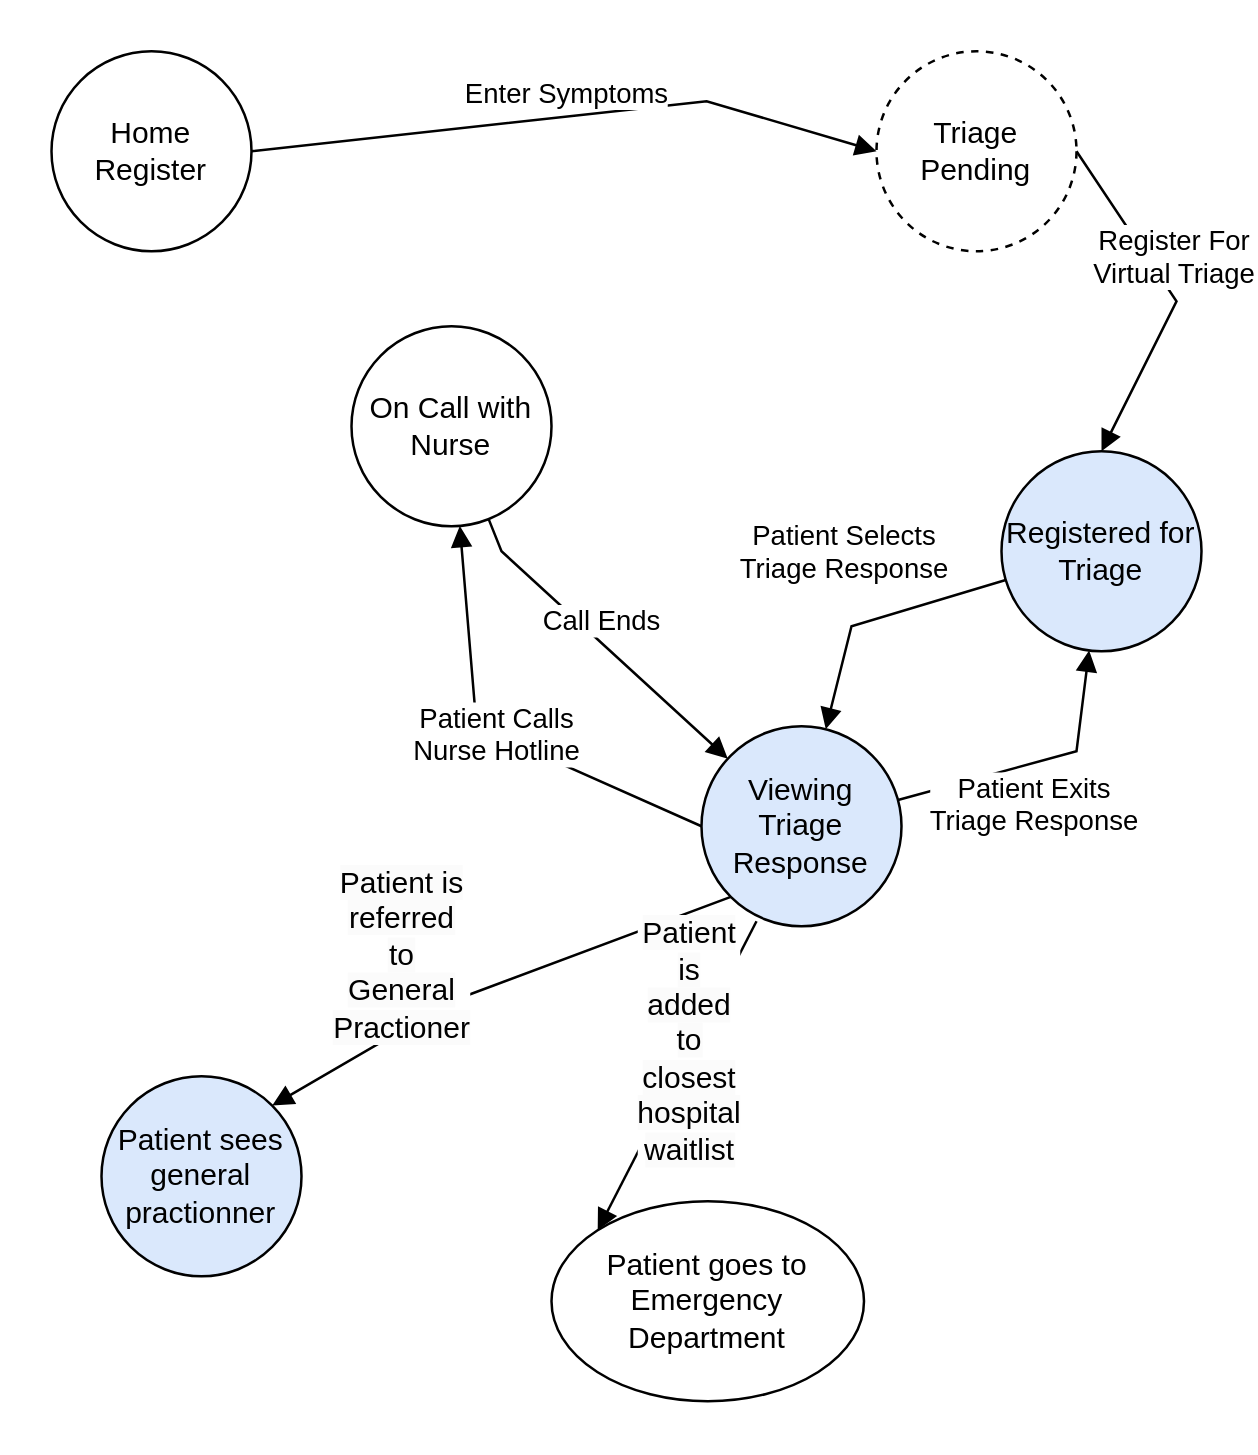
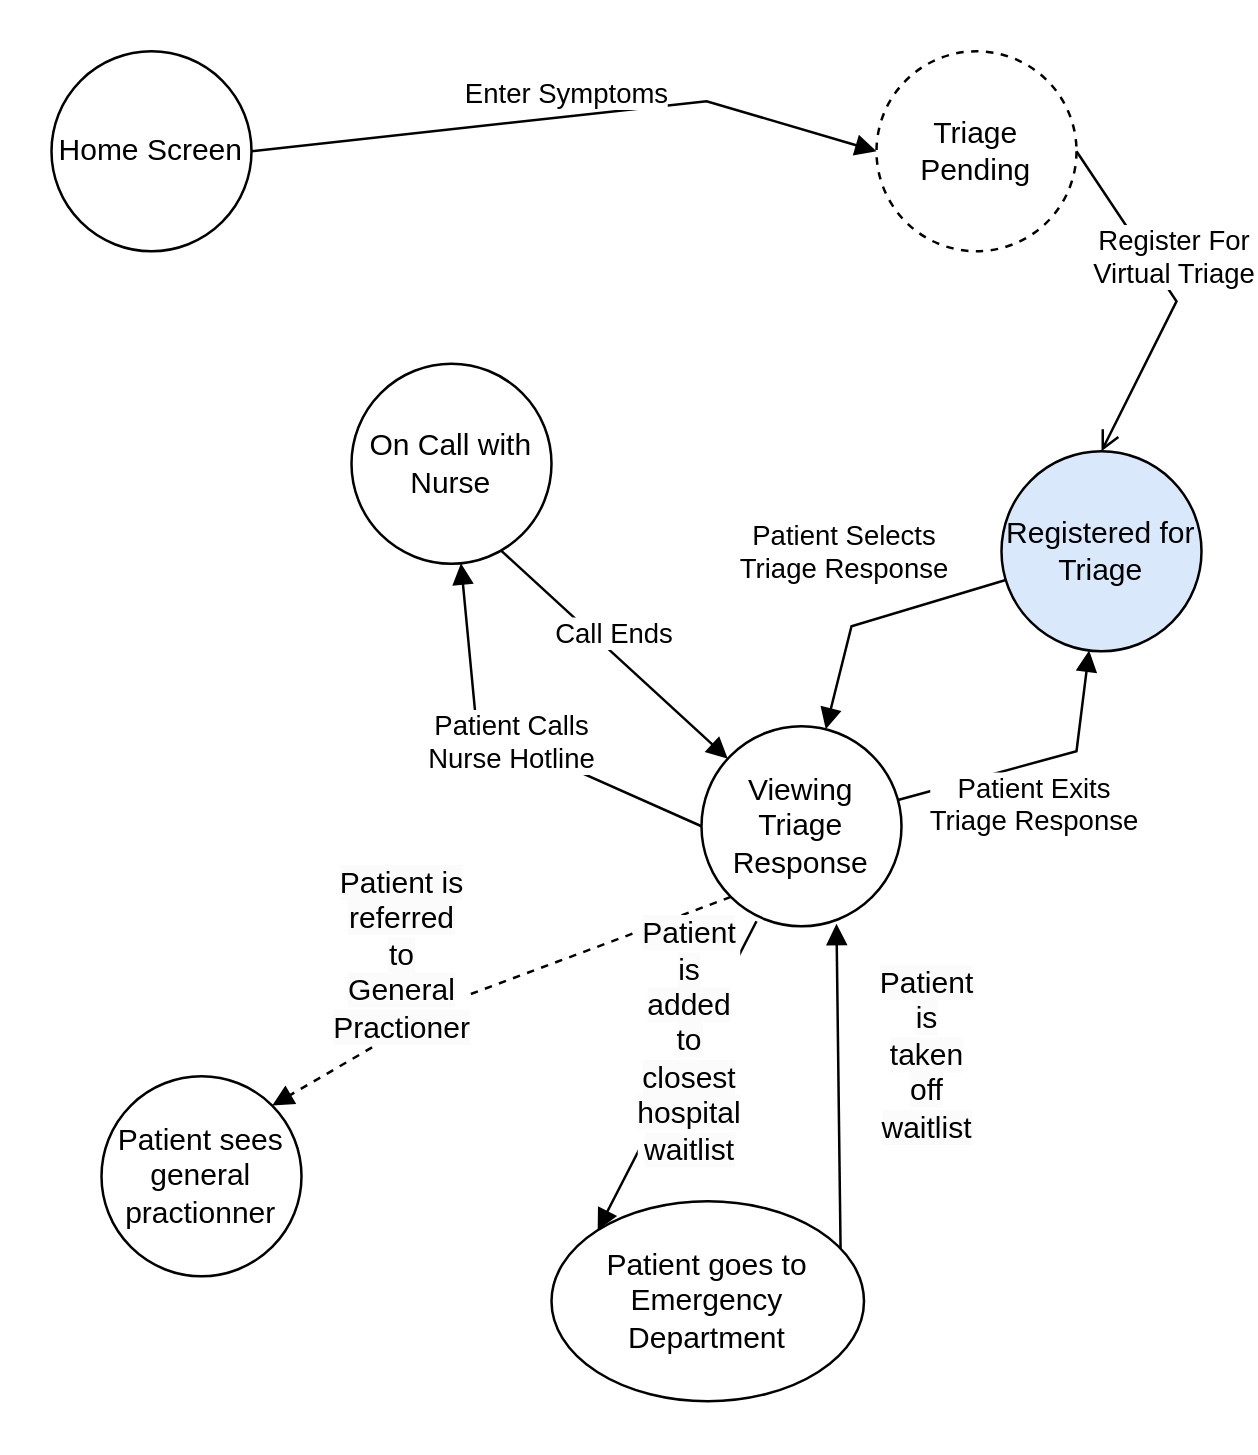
node "Home Register": label "Home Register" -> "Home Screen"
node "On Call with Nurse": moved (451, 426) -> (451, 464)
edge "Triage Pending" -> "Registered for Triage": arrowhead block -> open
node "Viewing Triage Response": fillcolor #dae8fc -> #ffffff
edge "Viewing Triage Response" -> "Patient sees general practionner": style solid -> dashed
edge "Patient goes to Emergency Department" -> "Viewing Triage Response": added, label "Patient is taken off waitlist"
node "Patient sees general practionner": fillcolor #dae8fc -> #ffffff
